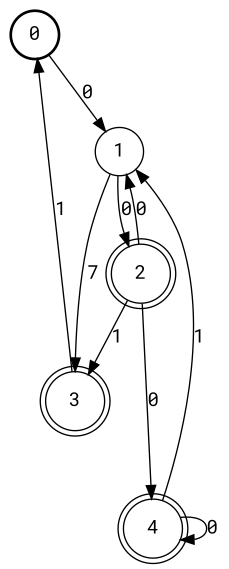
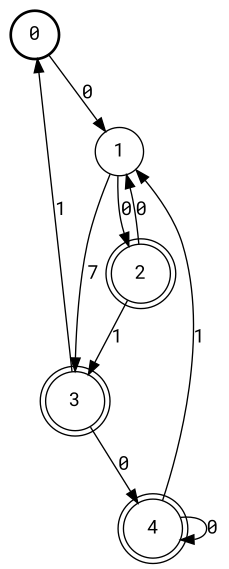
edge "2" -> "4": now "3" -> "4"
